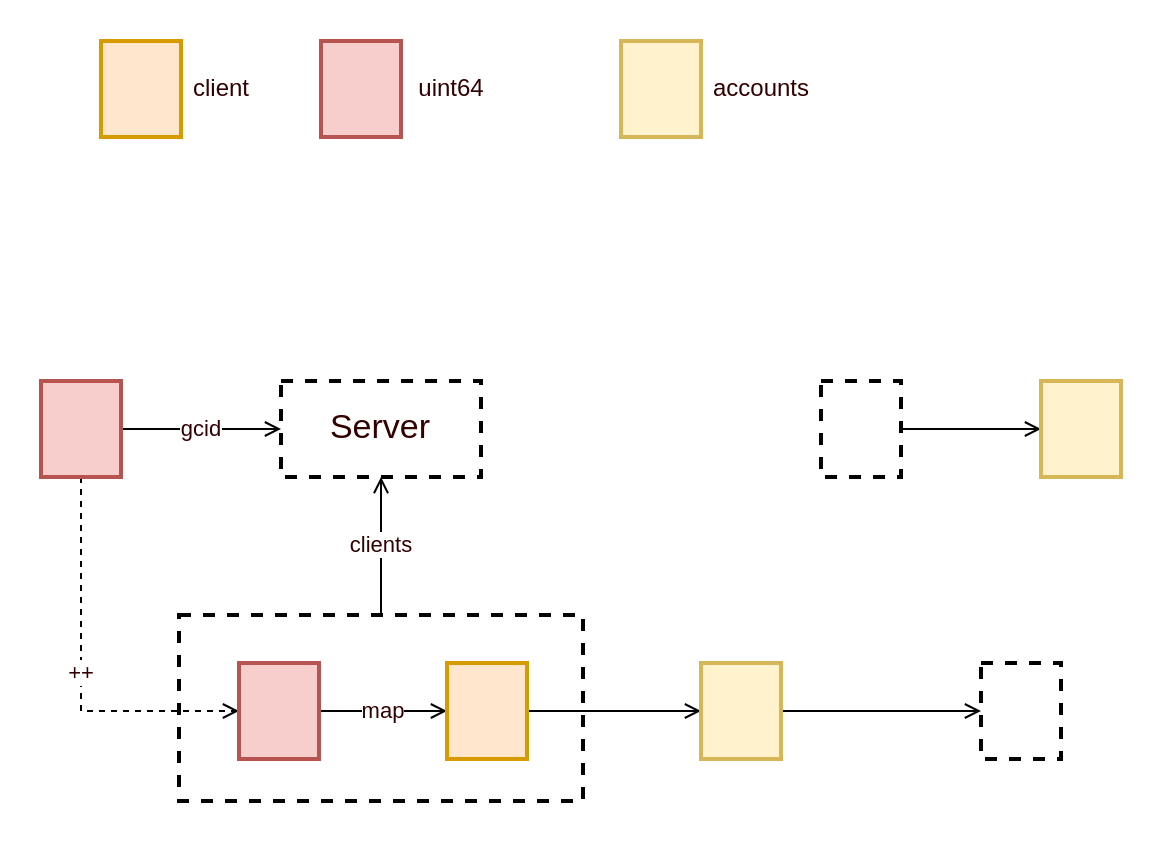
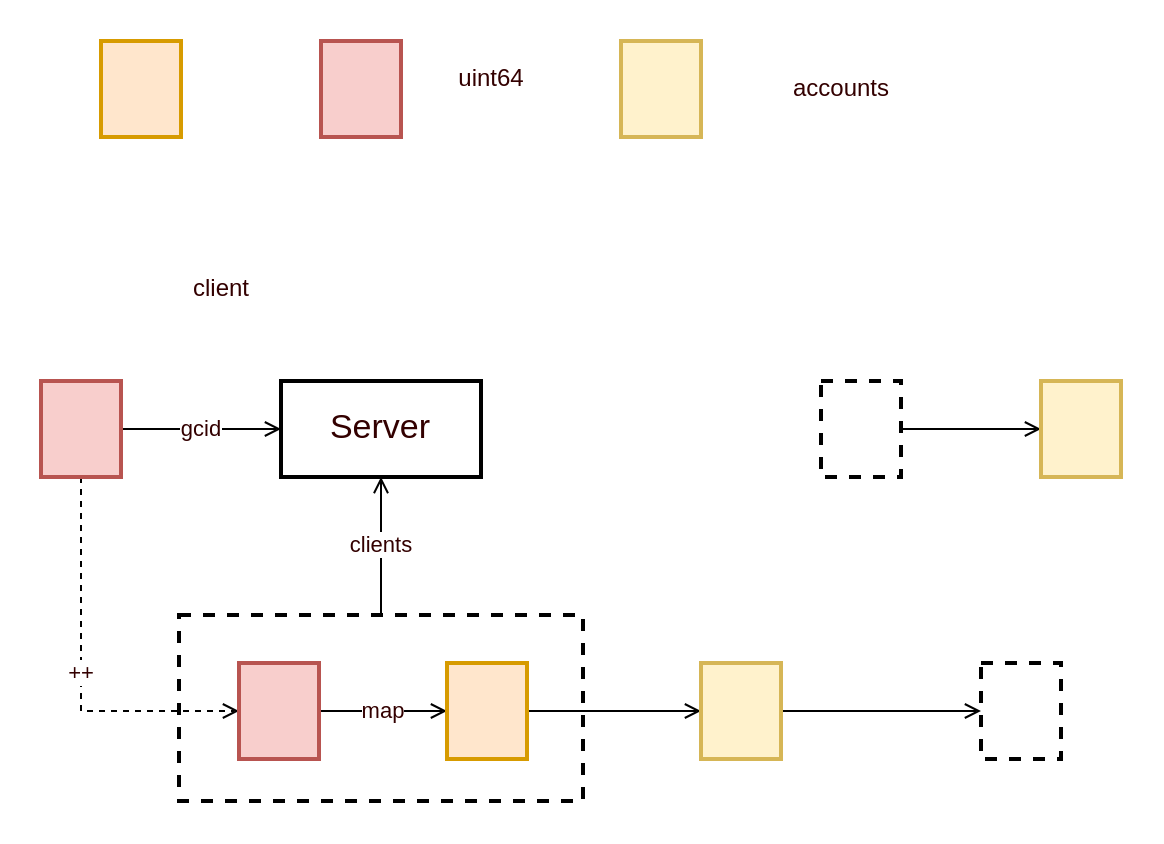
node "client": moved (221, 89) -> (221, 289)
node "uint64": moved (451, 89) -> (491, 79)
node "accounts": moved (761, 89) -> (841, 89)
node "Server": style dashed -> solid
